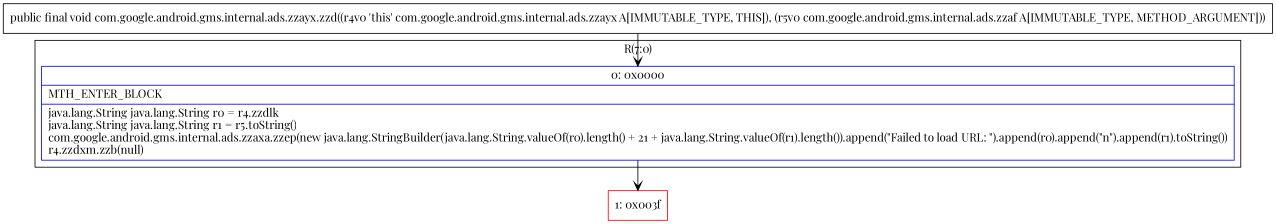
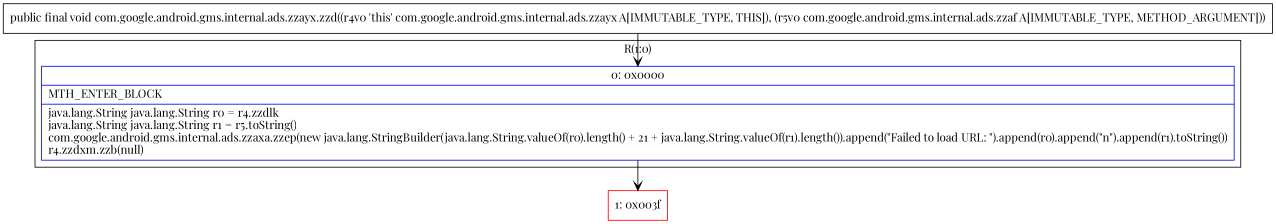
cluster "R(7:0)": label "R(7:0)" -> "R(1:0)"
